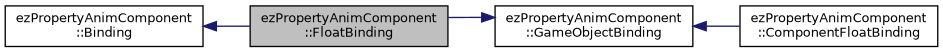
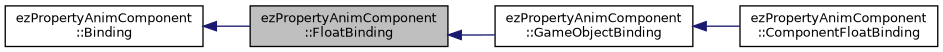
edge "ezPropertyAnimComponent ::FloatBinding" -> "ezPropertyAnimComponent ::GameObjectBinding": reversed
